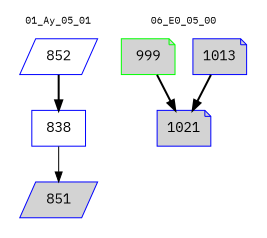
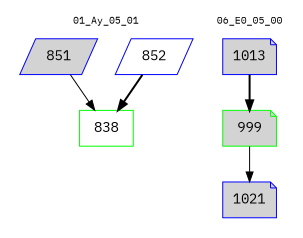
edge "999" -> "1021": style bold -> solid
edge "1013" -> "1021": now "1013" -> "999"
node "838": color blue -> green
edge "838" -> "851": reversed
